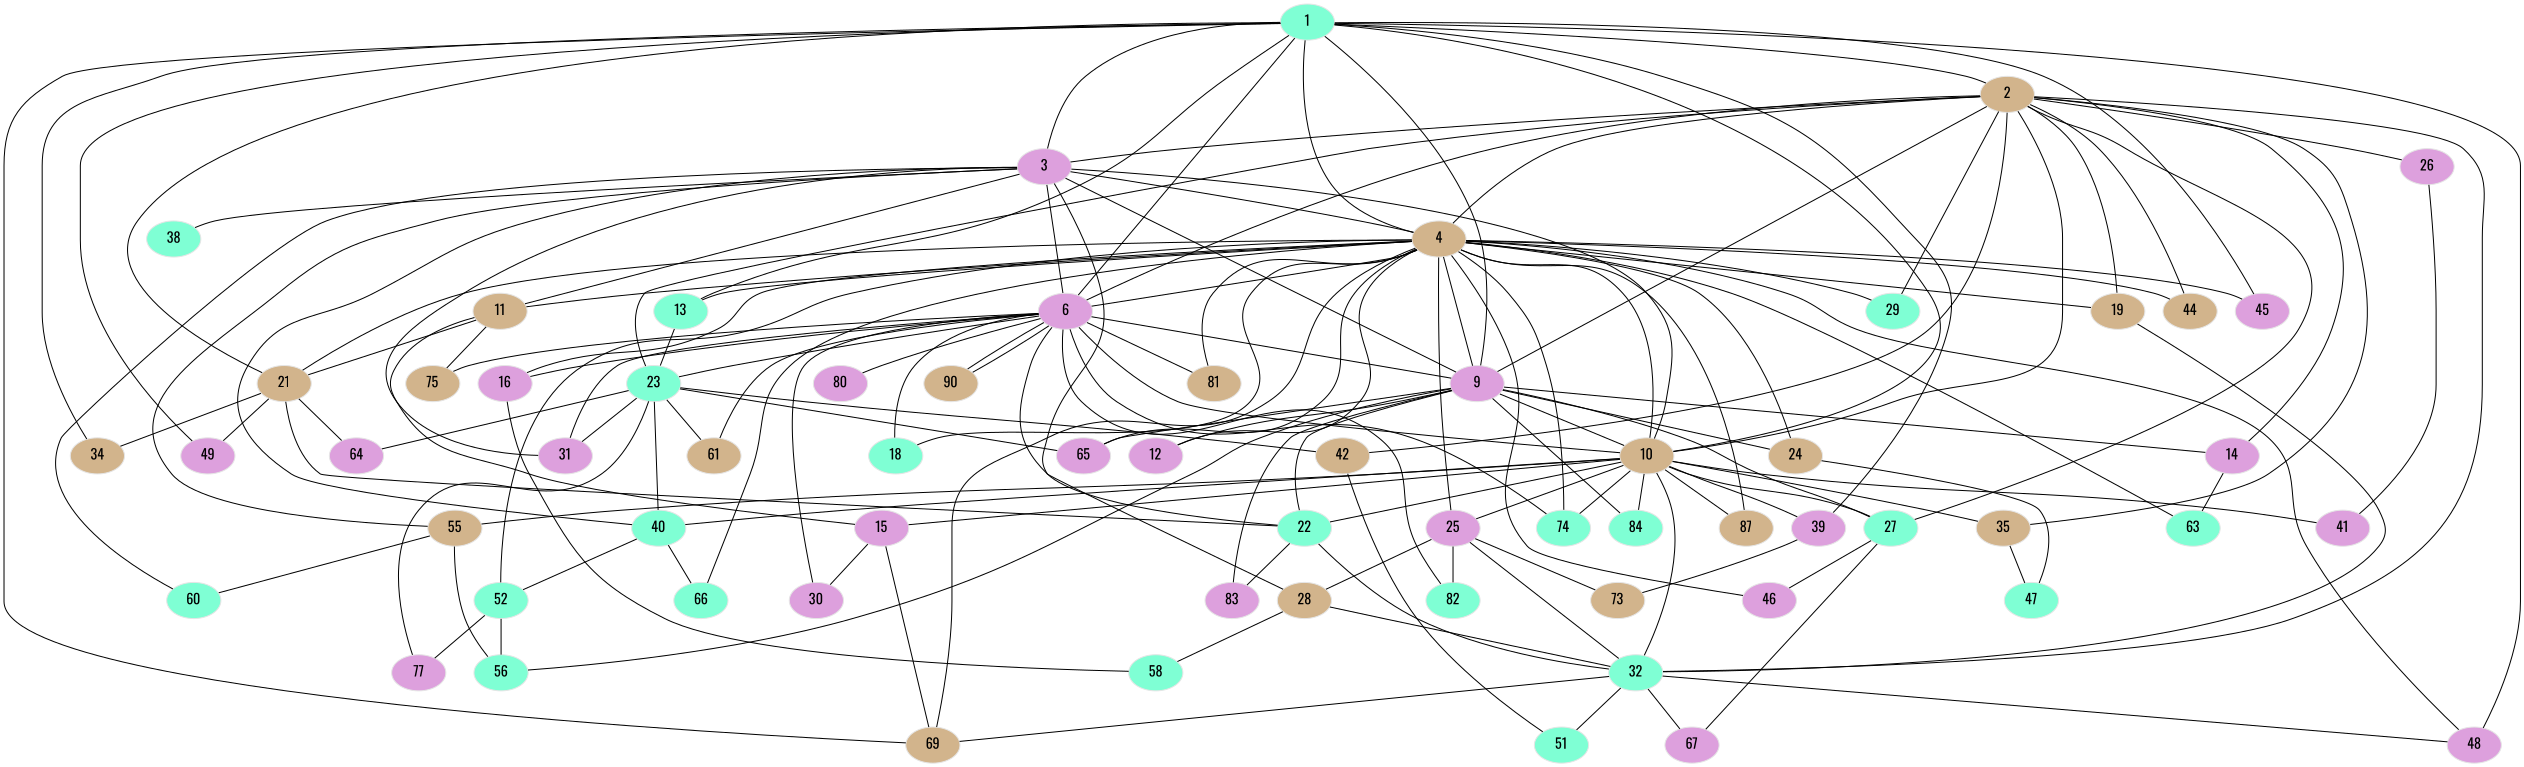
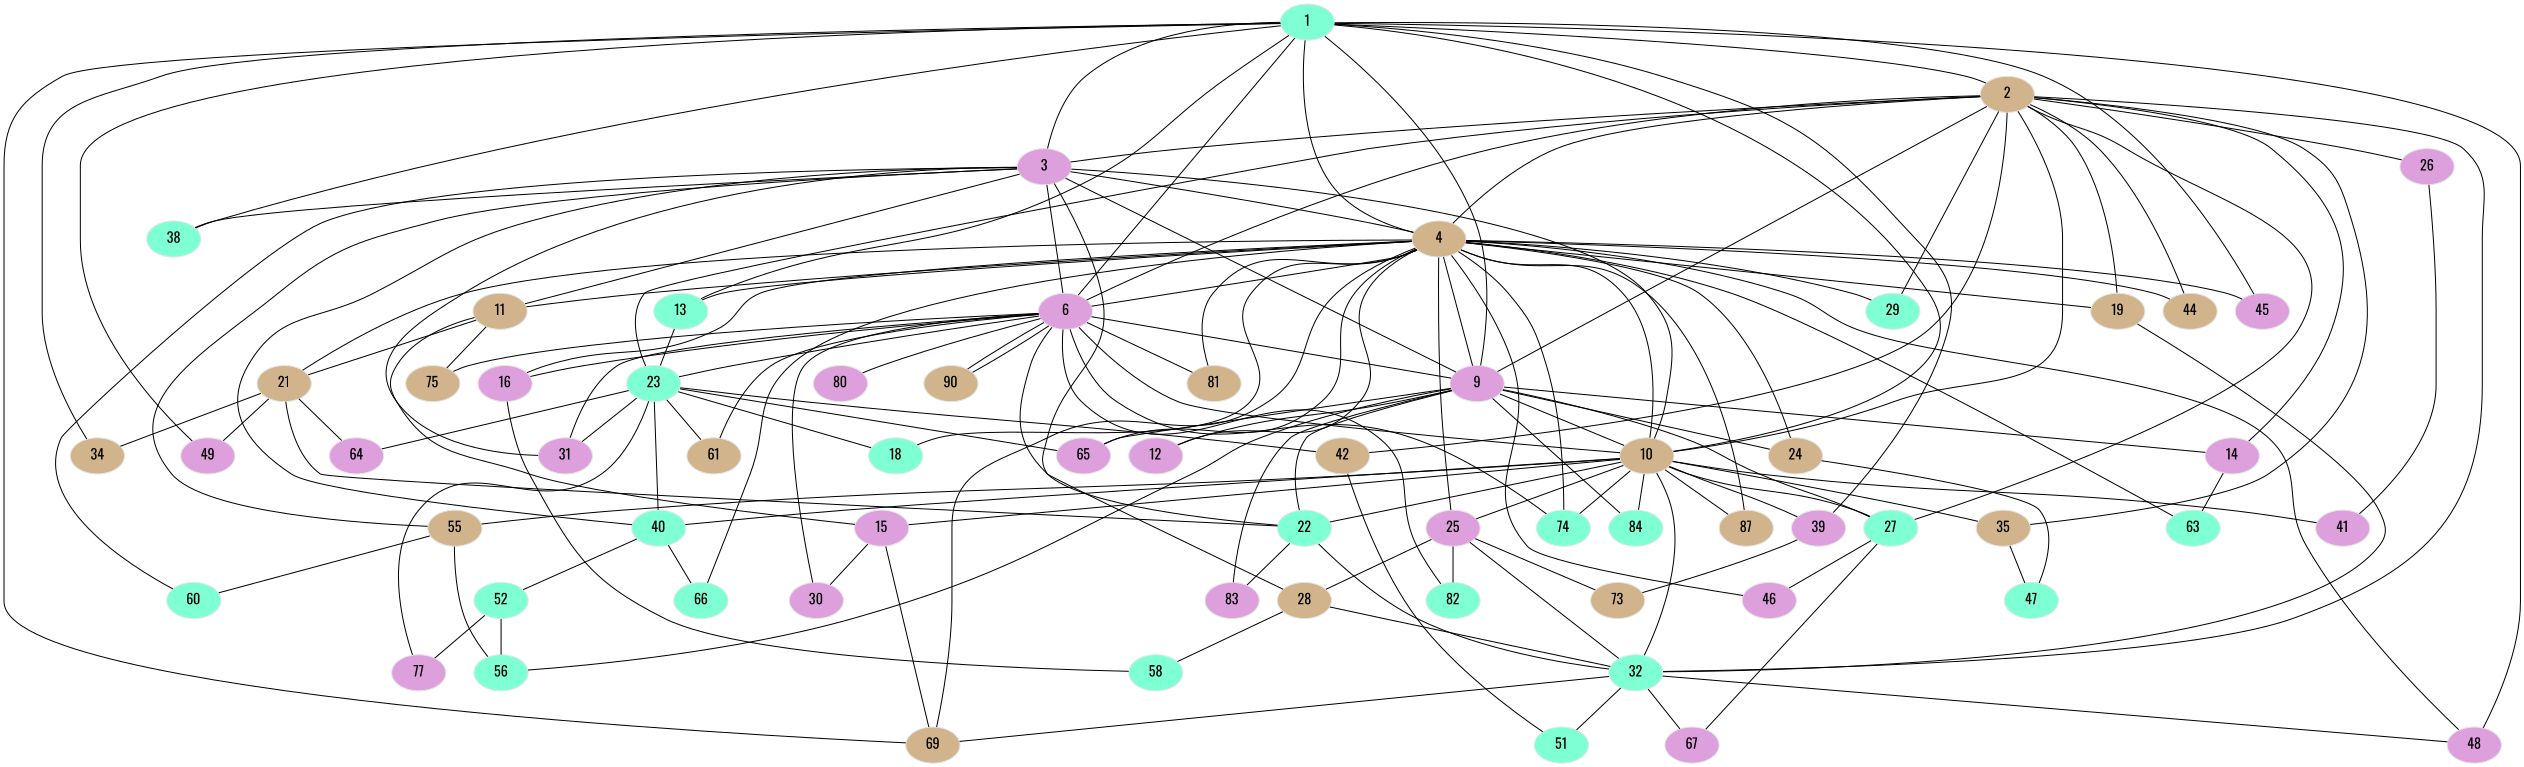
edge "1" -- "21": now "1" -- "38"
edge "4" -- "52": removed
edge "6" -- "18": now "23" -- "18"
